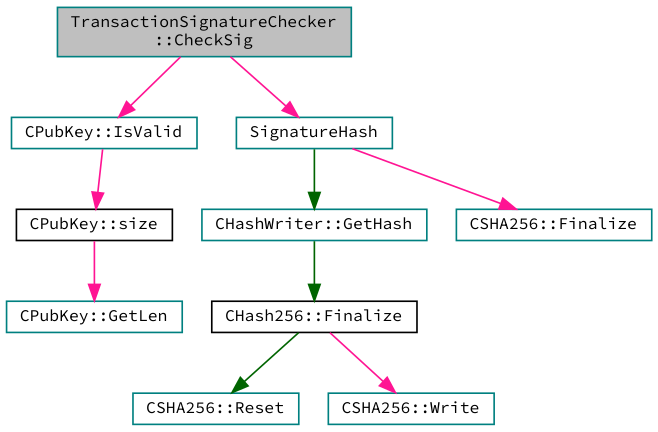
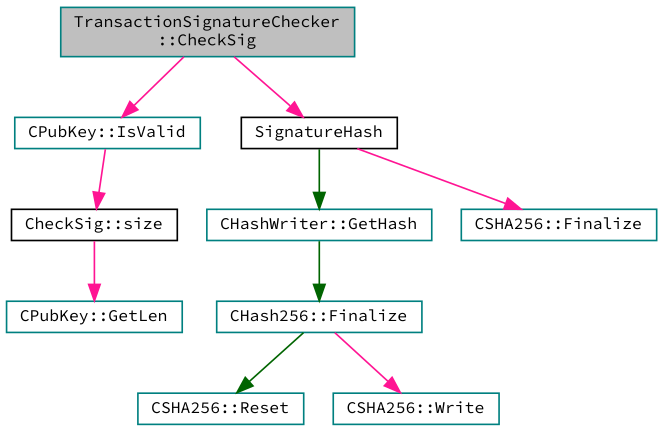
node "SignatureHash": color teal -> black
node "CPubKey::size": label "CPubKey::size" -> "CheckSig::size"
node "CHash256::Finalize": color black -> teal
